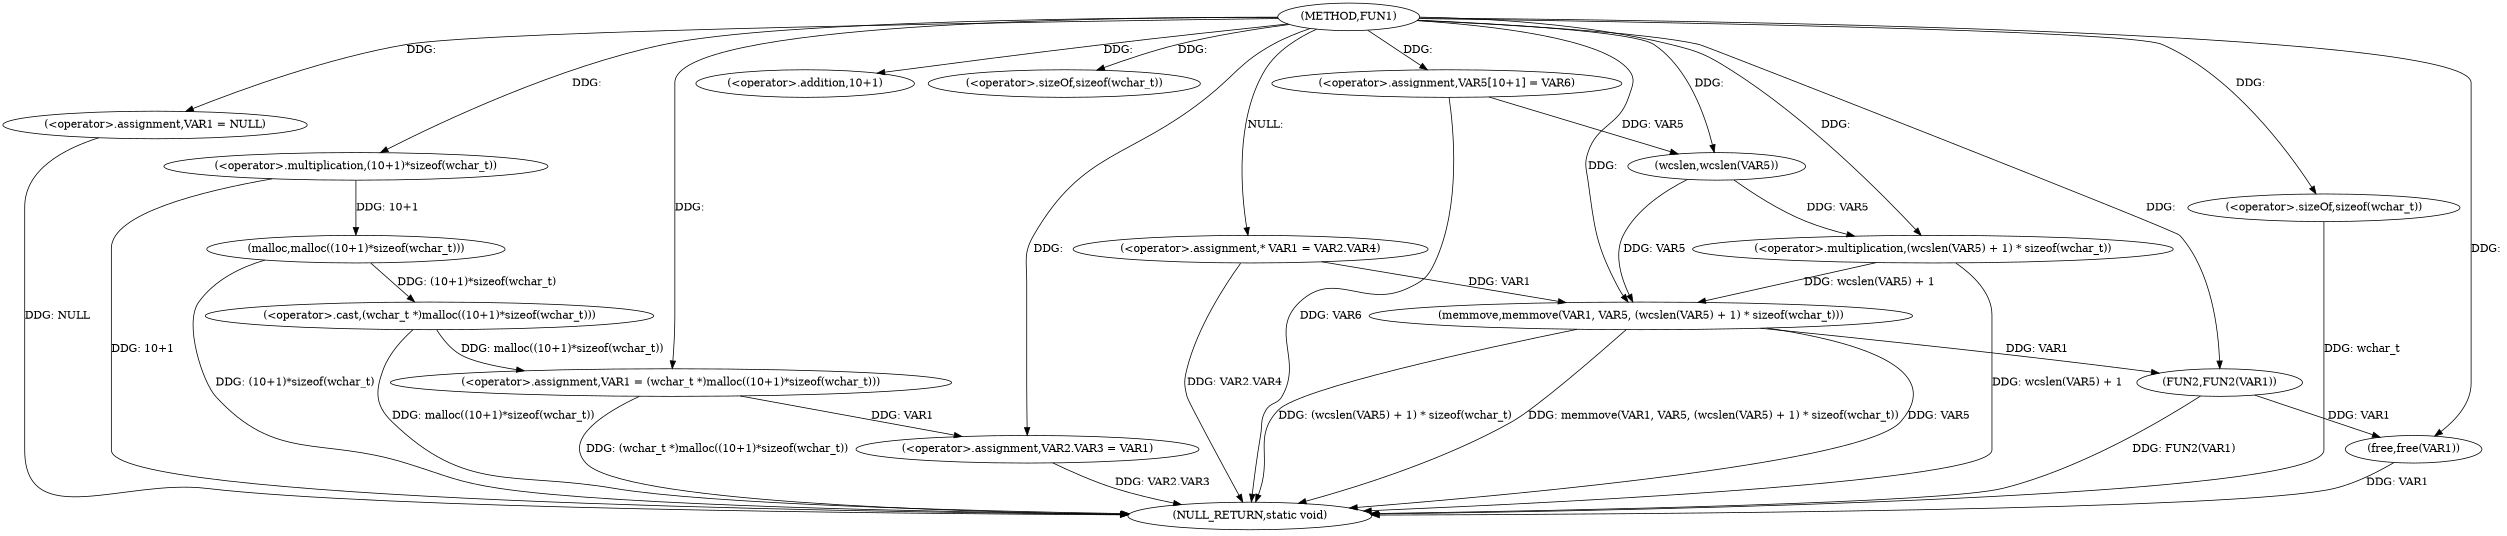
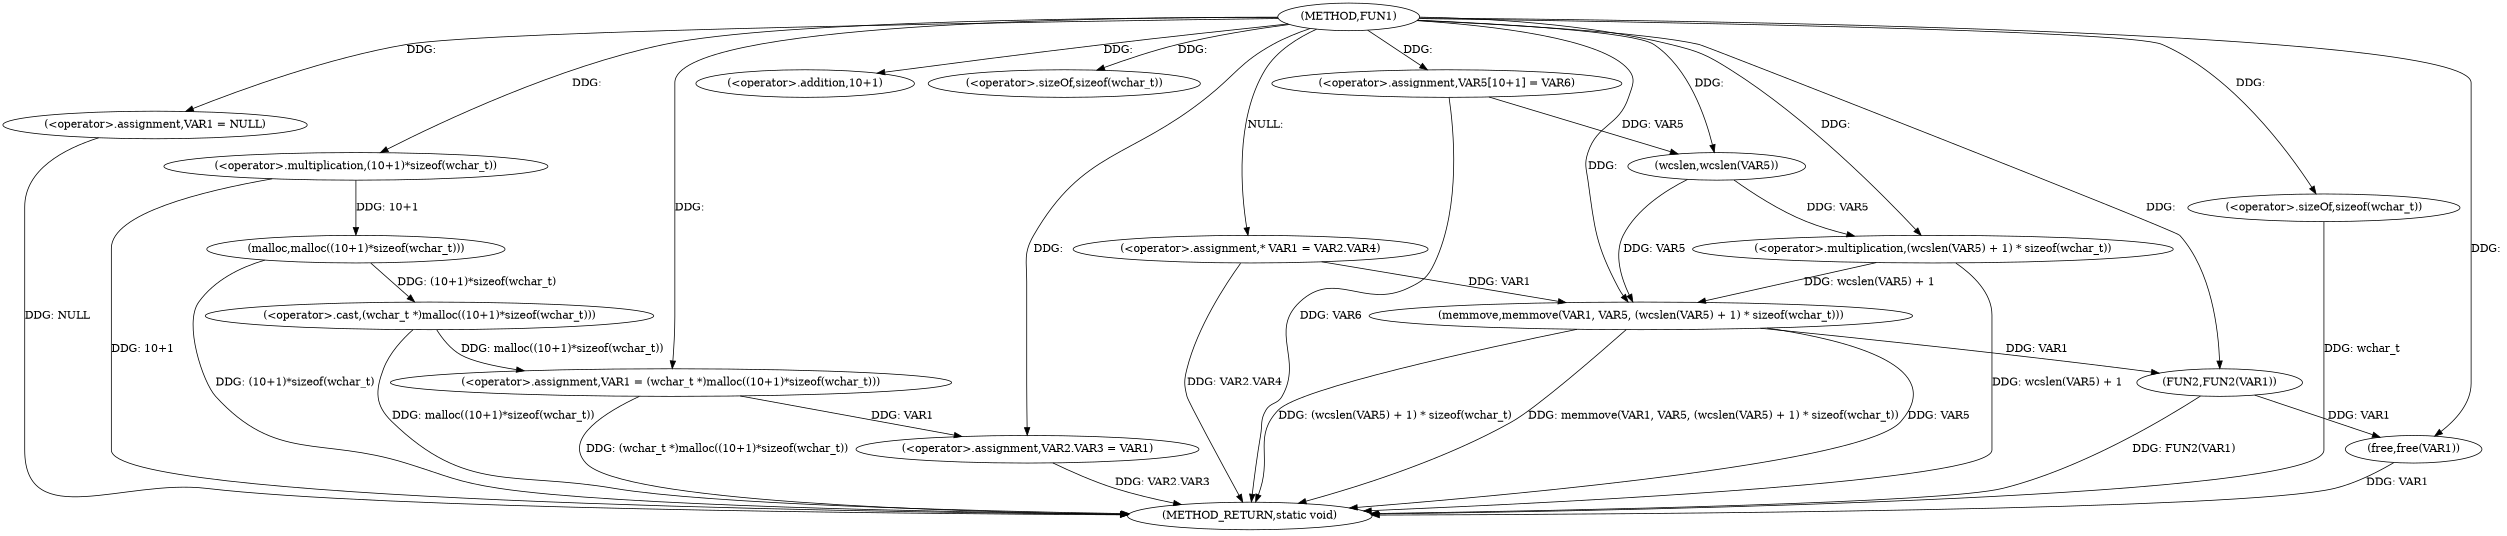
node "(NULL_RETURN,static void)": label "(NULL_RETURN,static void)" -> "(METHOD_RETURN,static void)"
